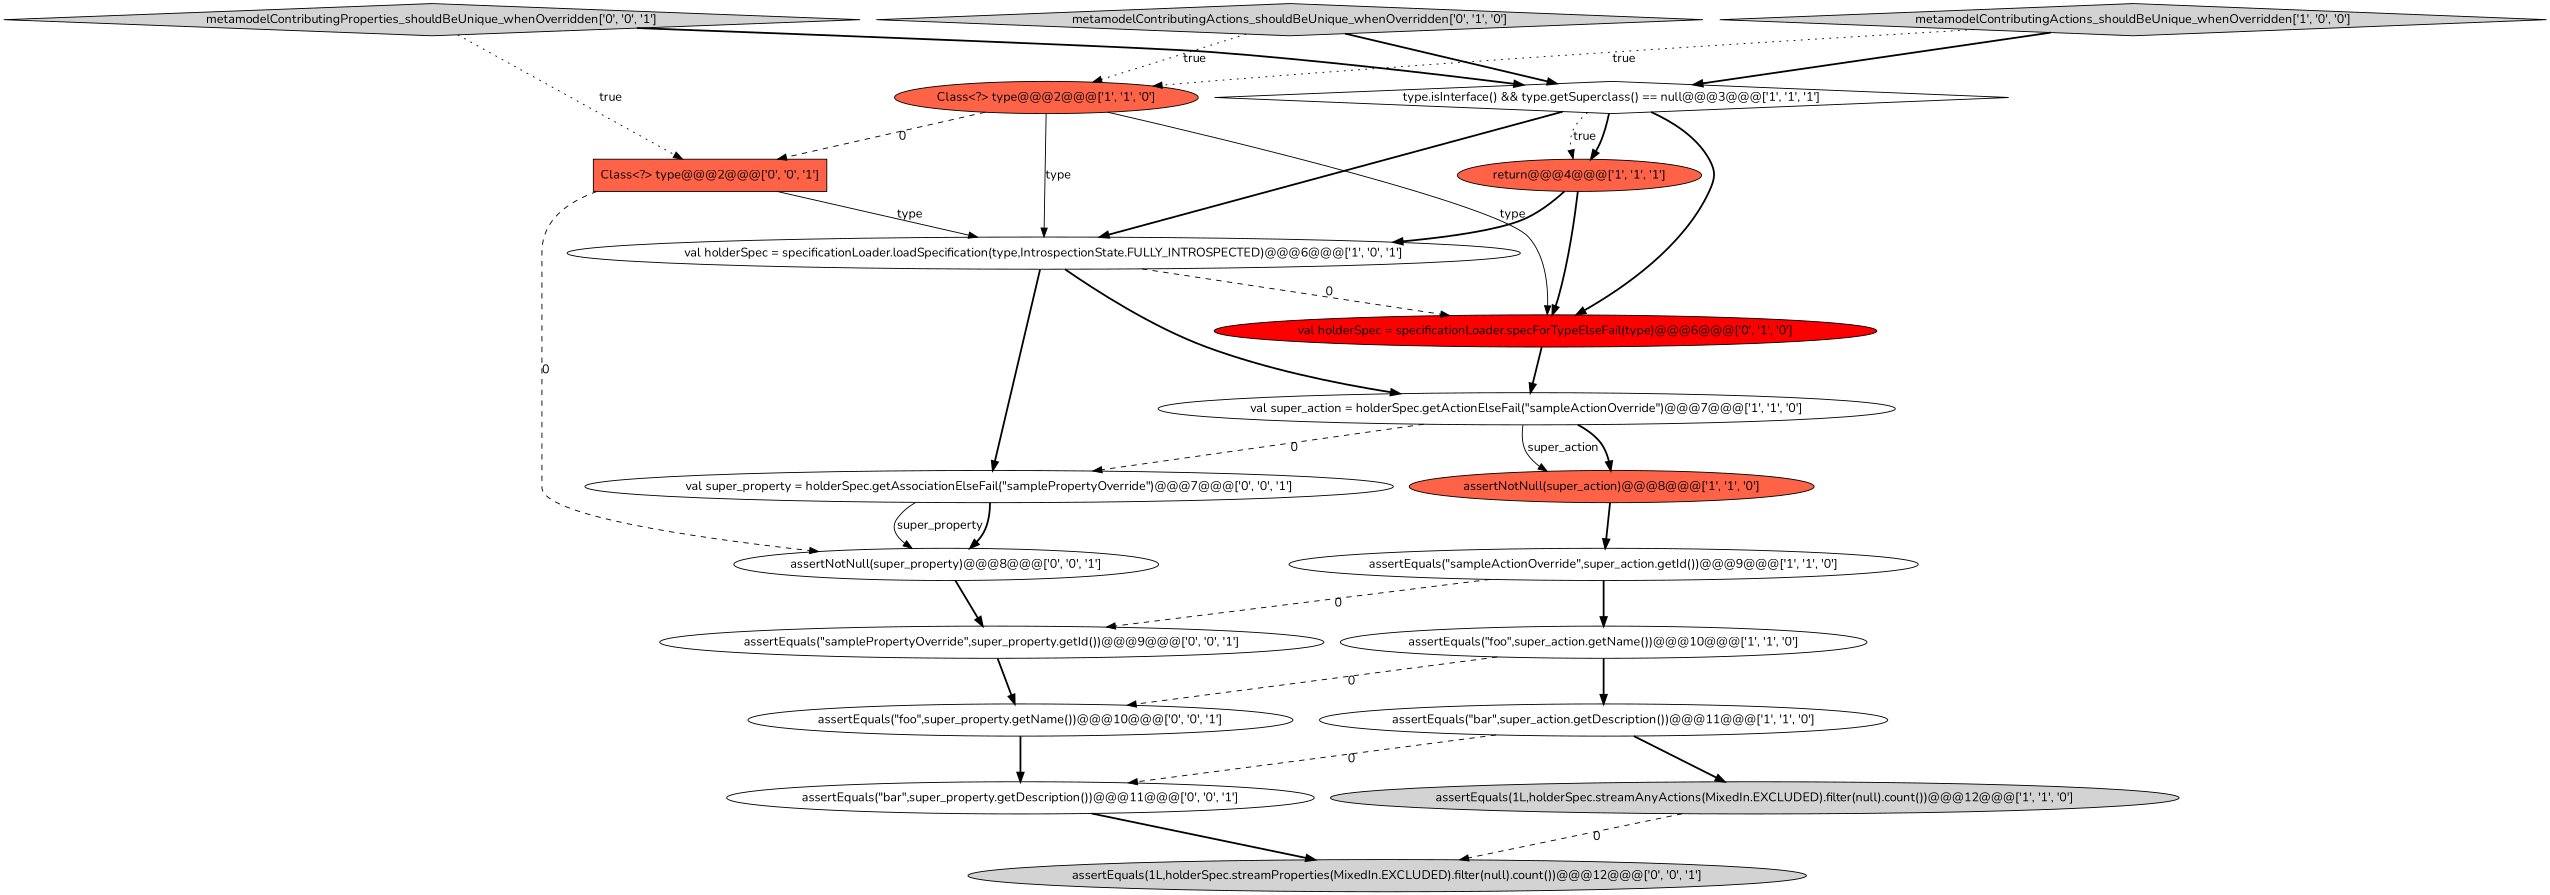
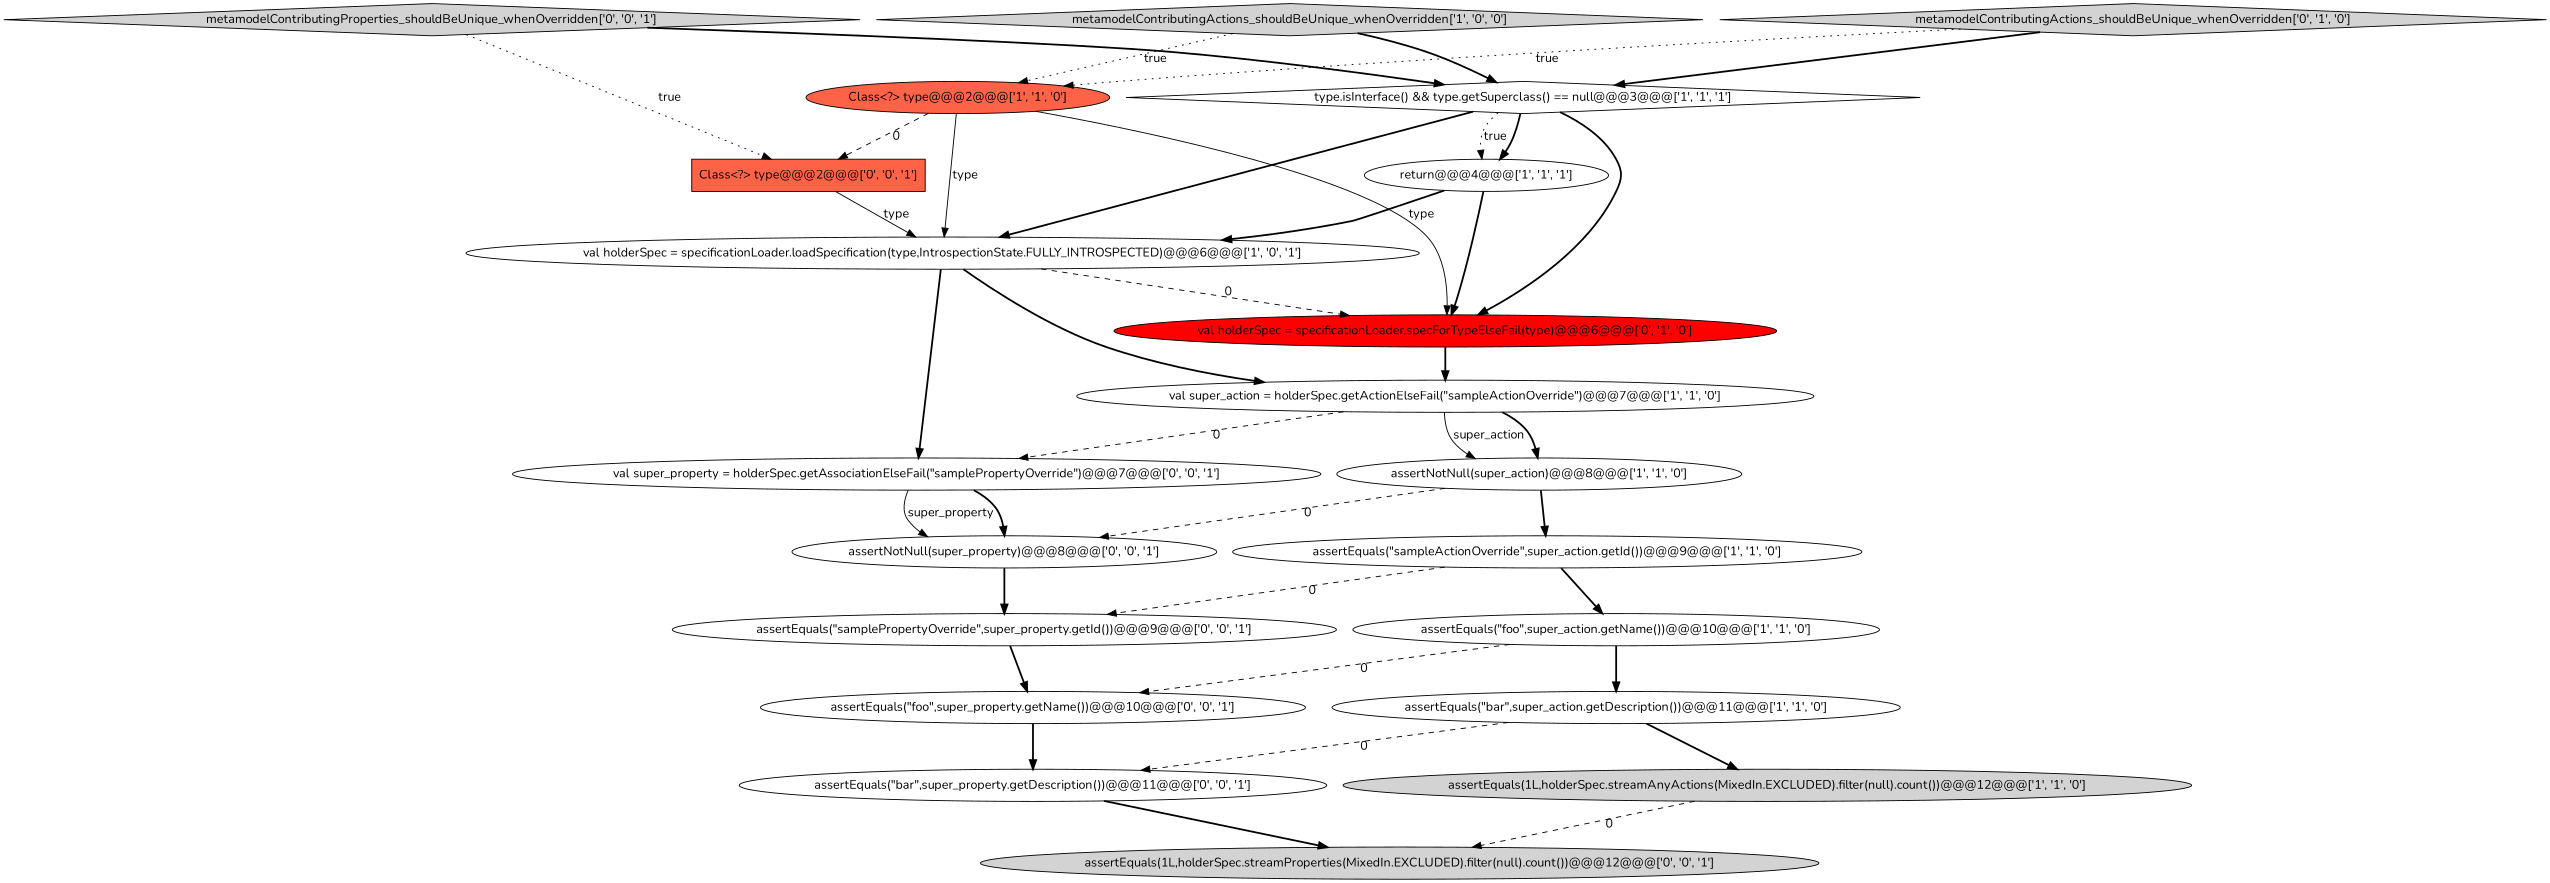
node "return@@@4@@@['1', '1', '1']": fillcolor tomato -> white
edge "Class<?> type@@@2@@@['0', '0', '1']" -> "assertNotNull(super_property)@@@8@@@['0', '0', '1']": now "assertNotNull(super_action)@@@8@@@['1', '1', '0']" -> "assertNotNull(super_property)@@@8@@@['0', '0', '1']"
node "assertNotNull(super_action)@@@8@@@['1', '1', '0']": fillcolor tomato -> white
